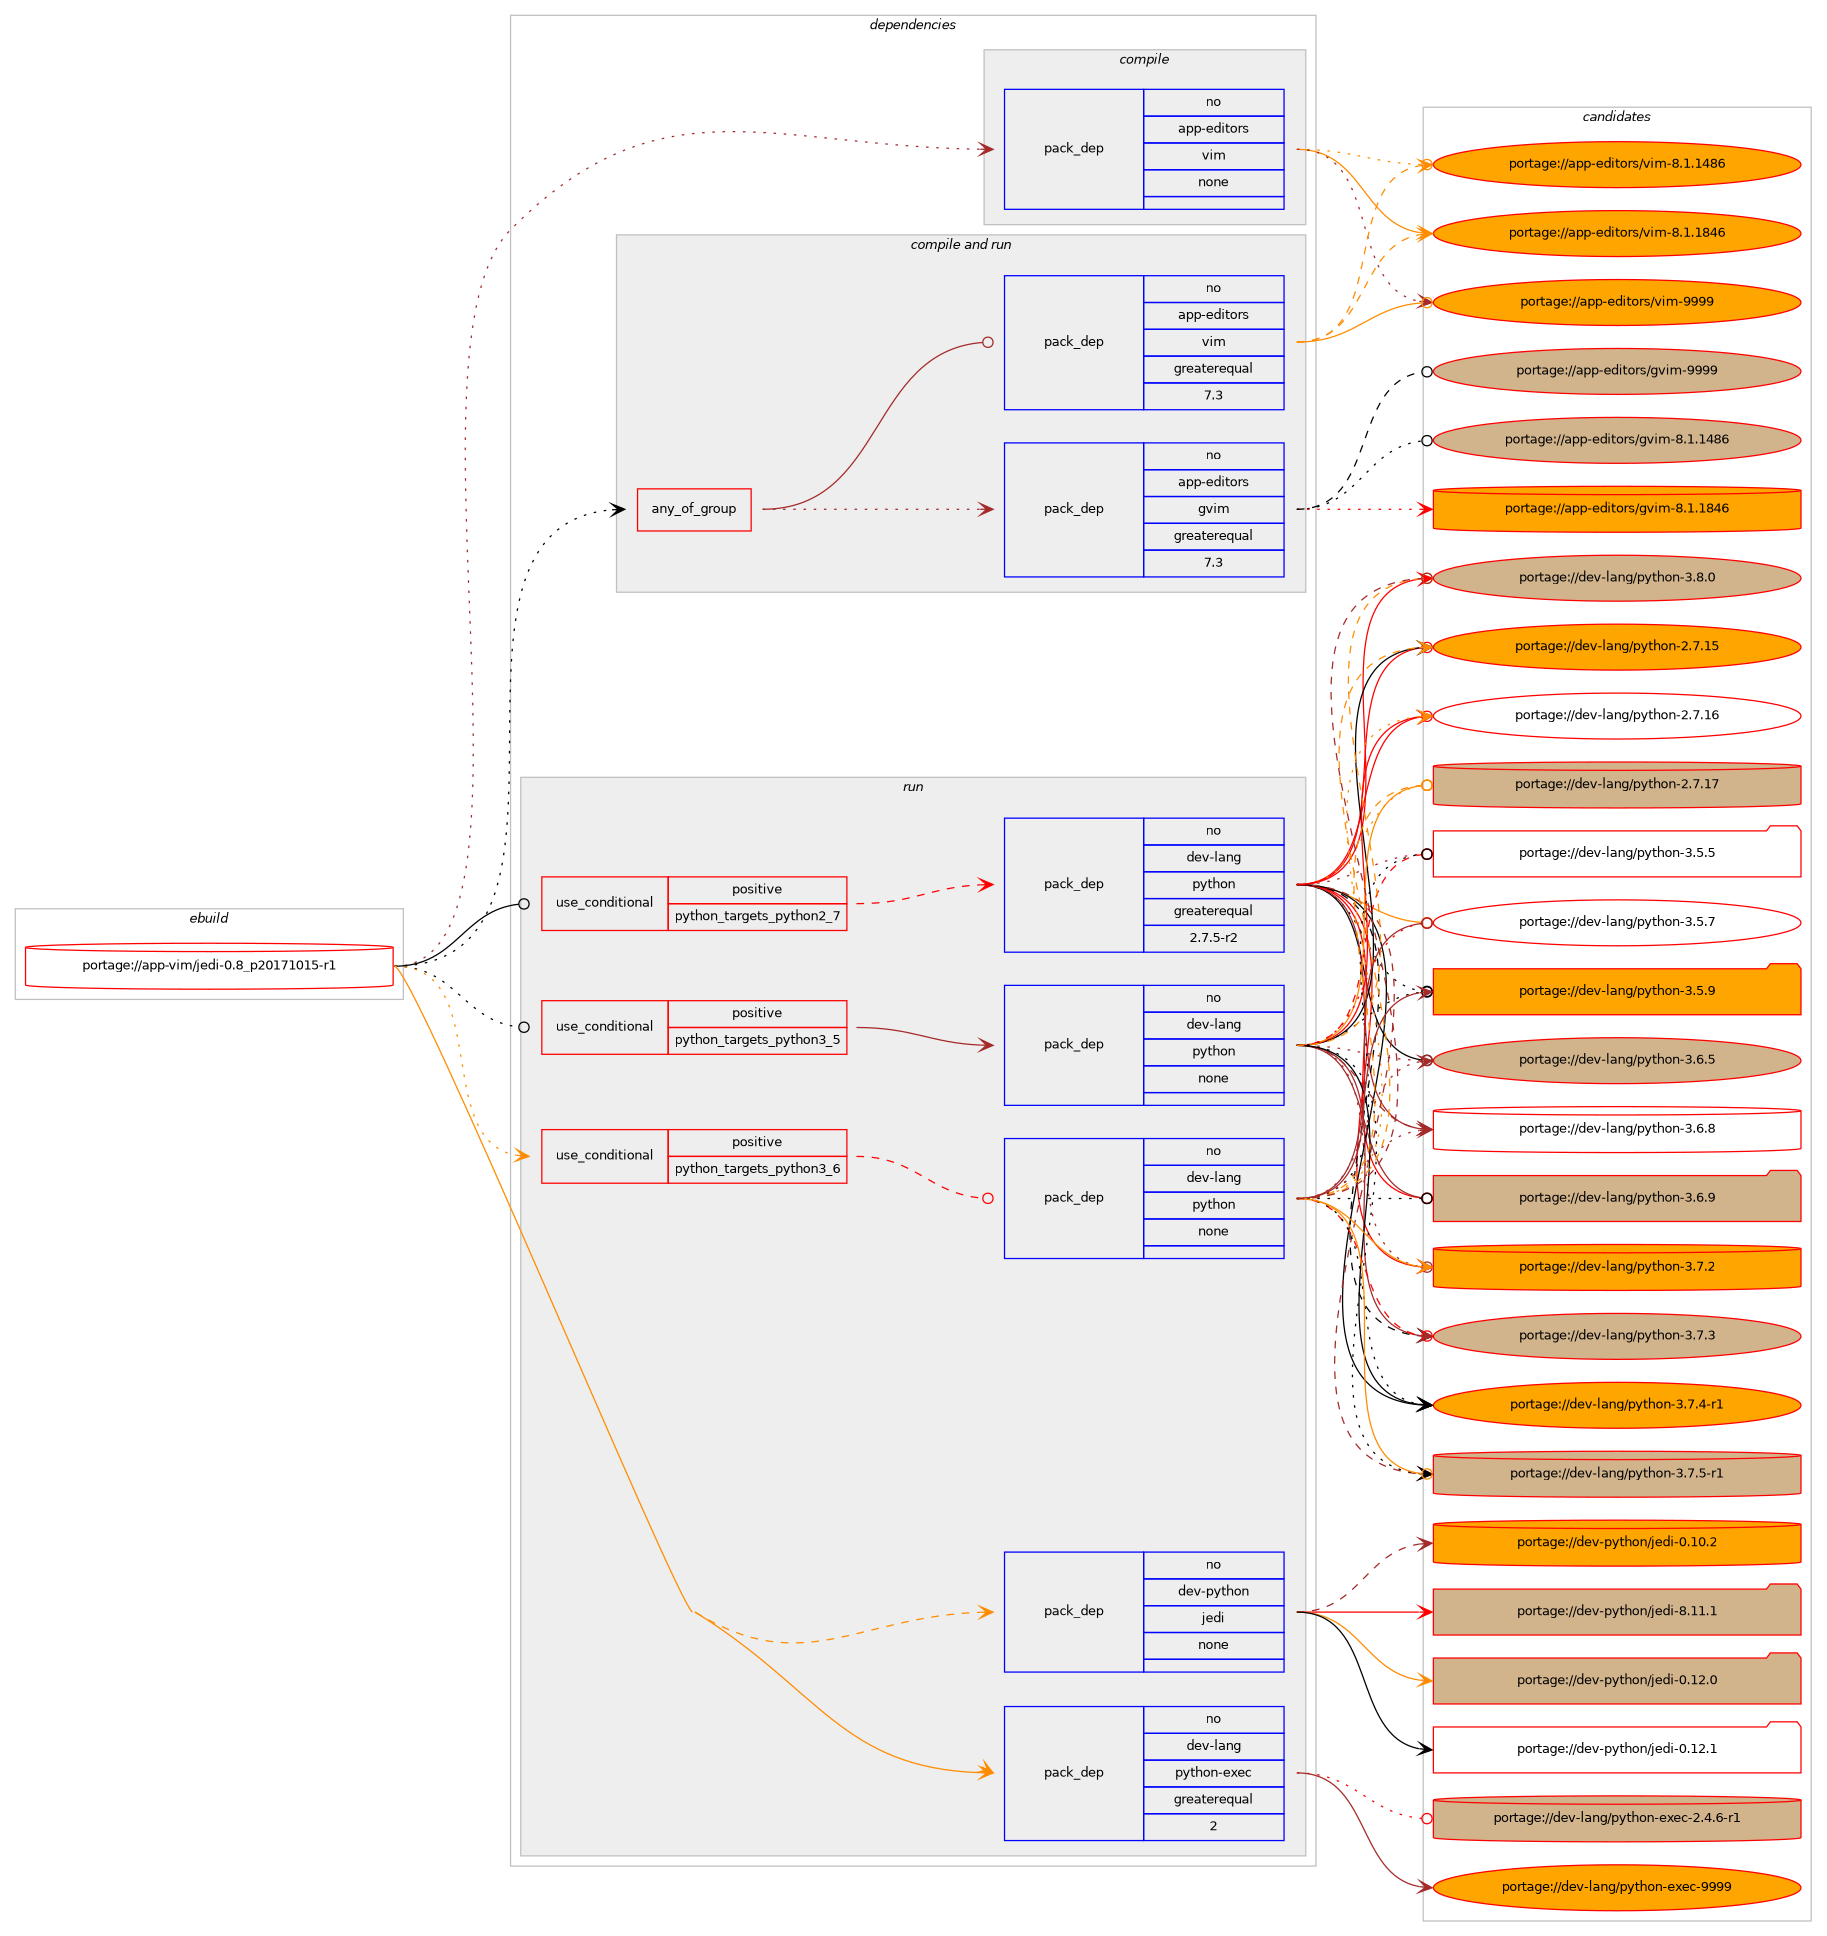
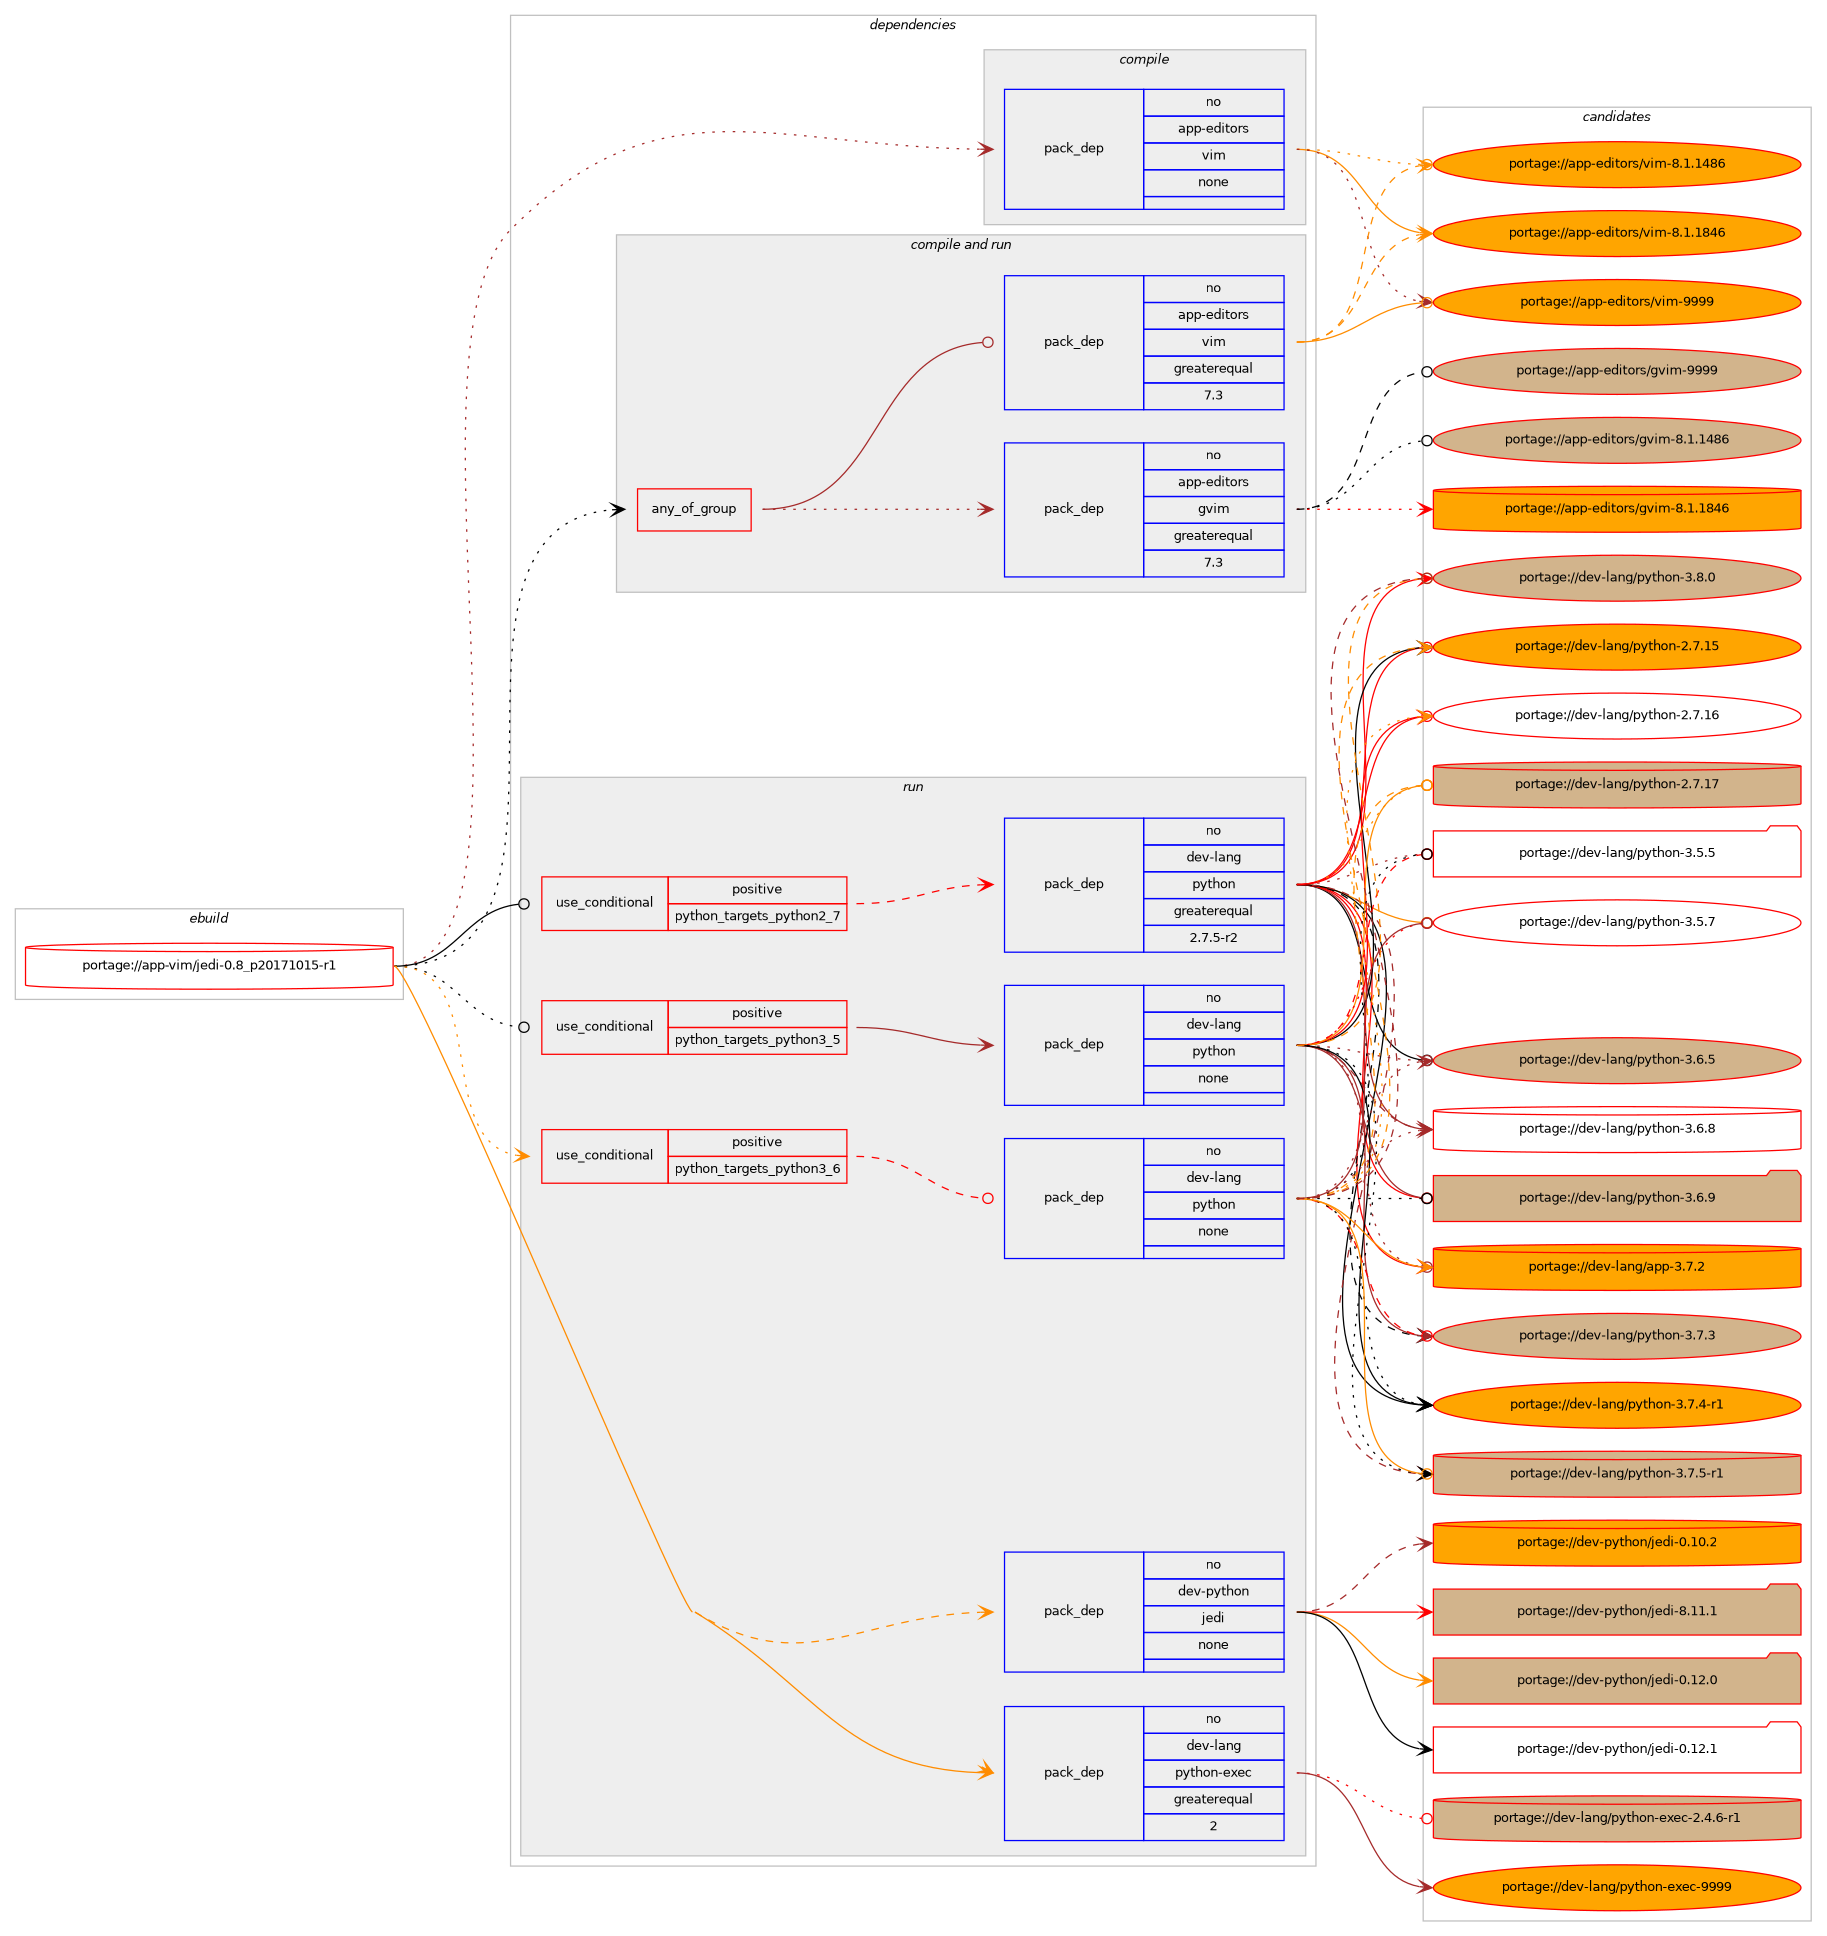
node "portage://dev-lang/python-3.5.9": removed
node "portage://dev-lang/python-3.7.2": label "portage://dev-lang/python-3.7.2" -> "portage://dev-lang/app-3.7.2"
